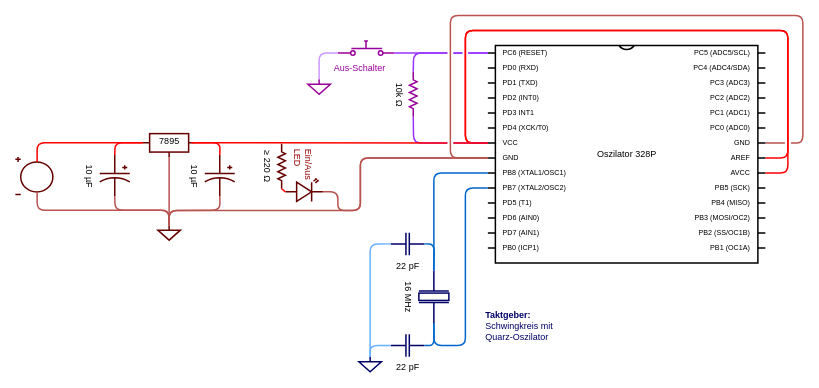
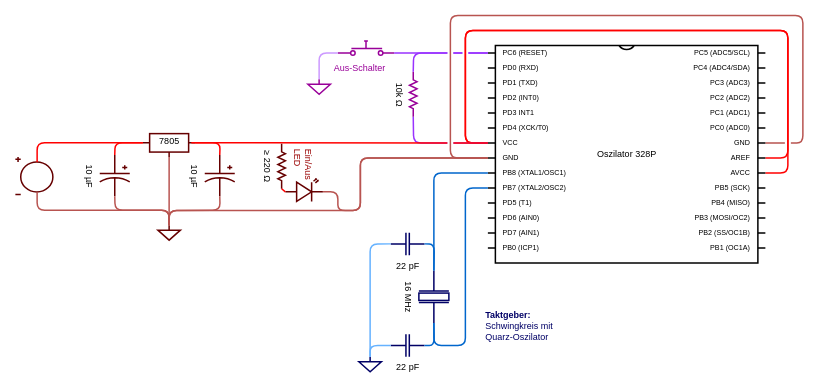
node "7895": label "7895" -> "7805"
